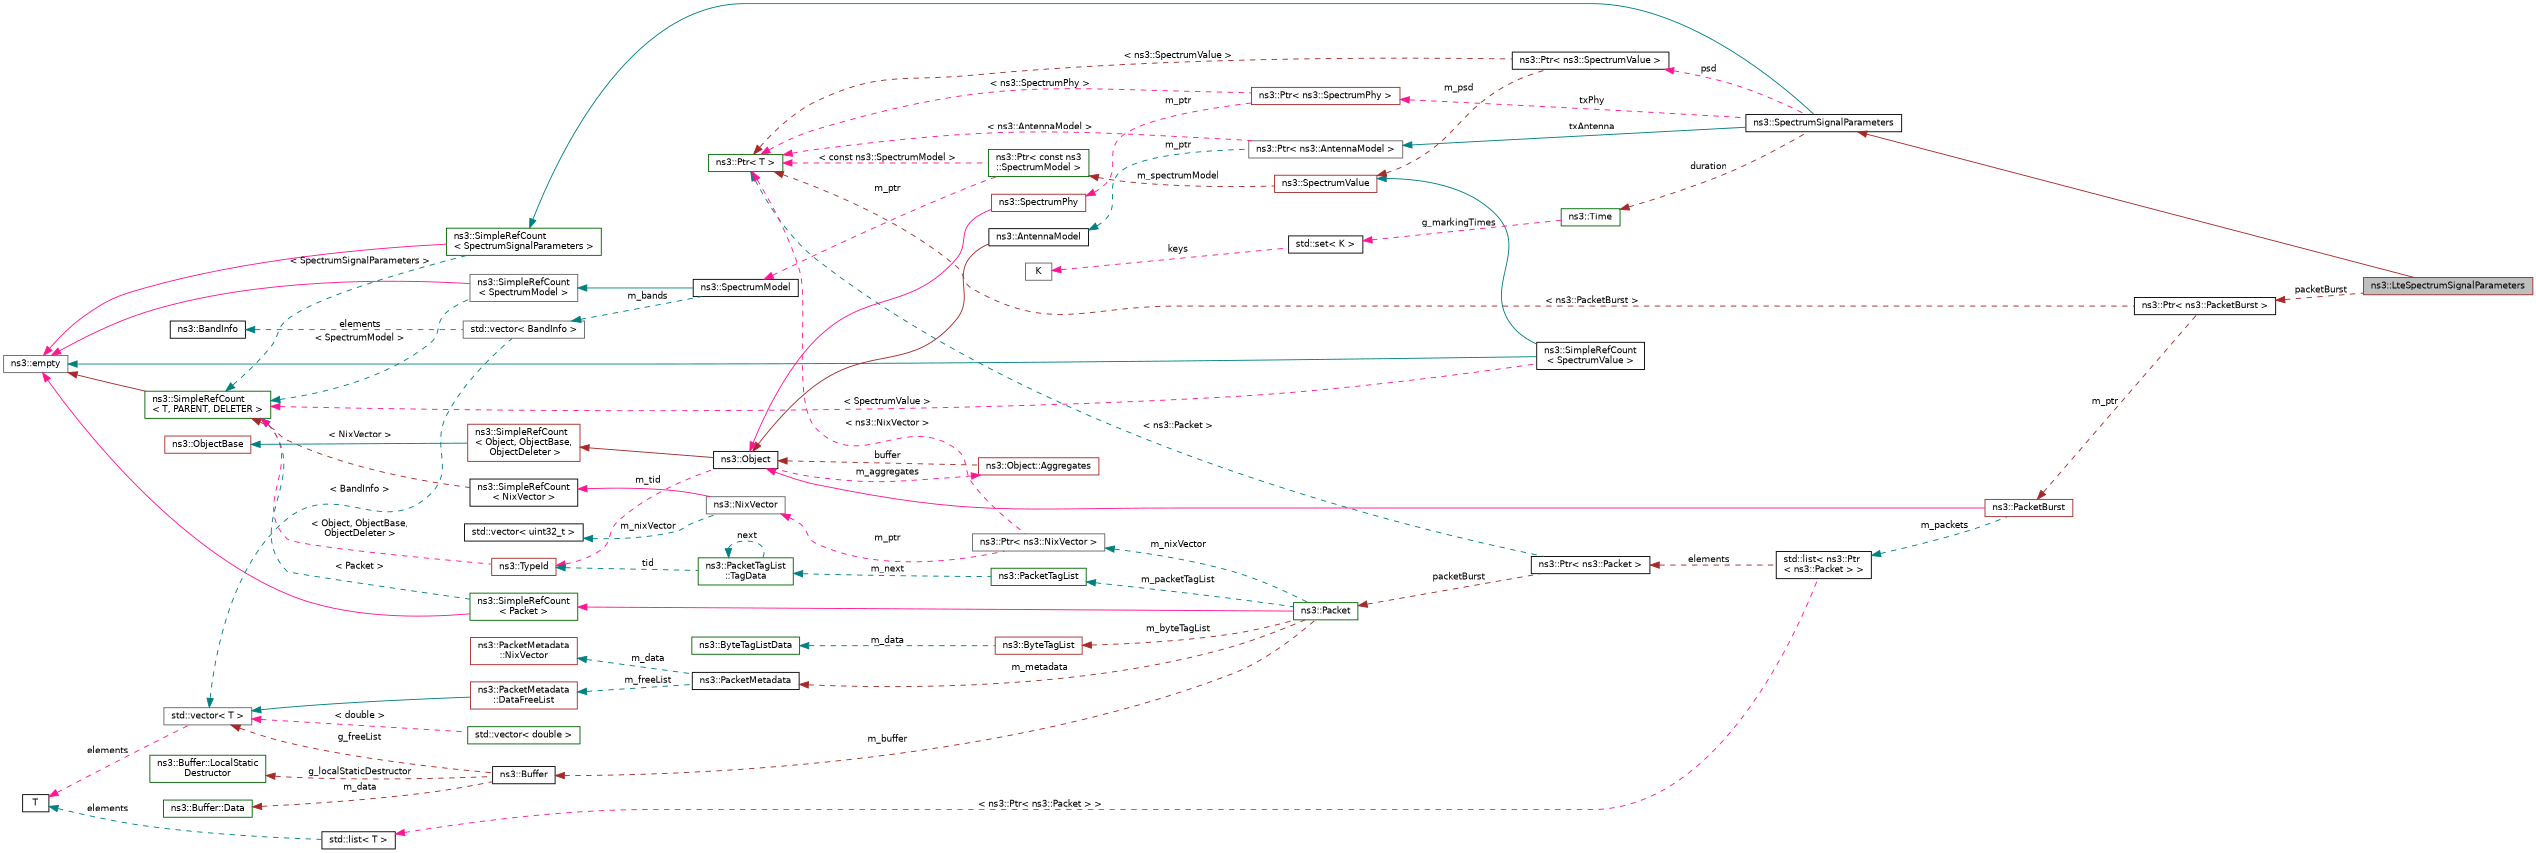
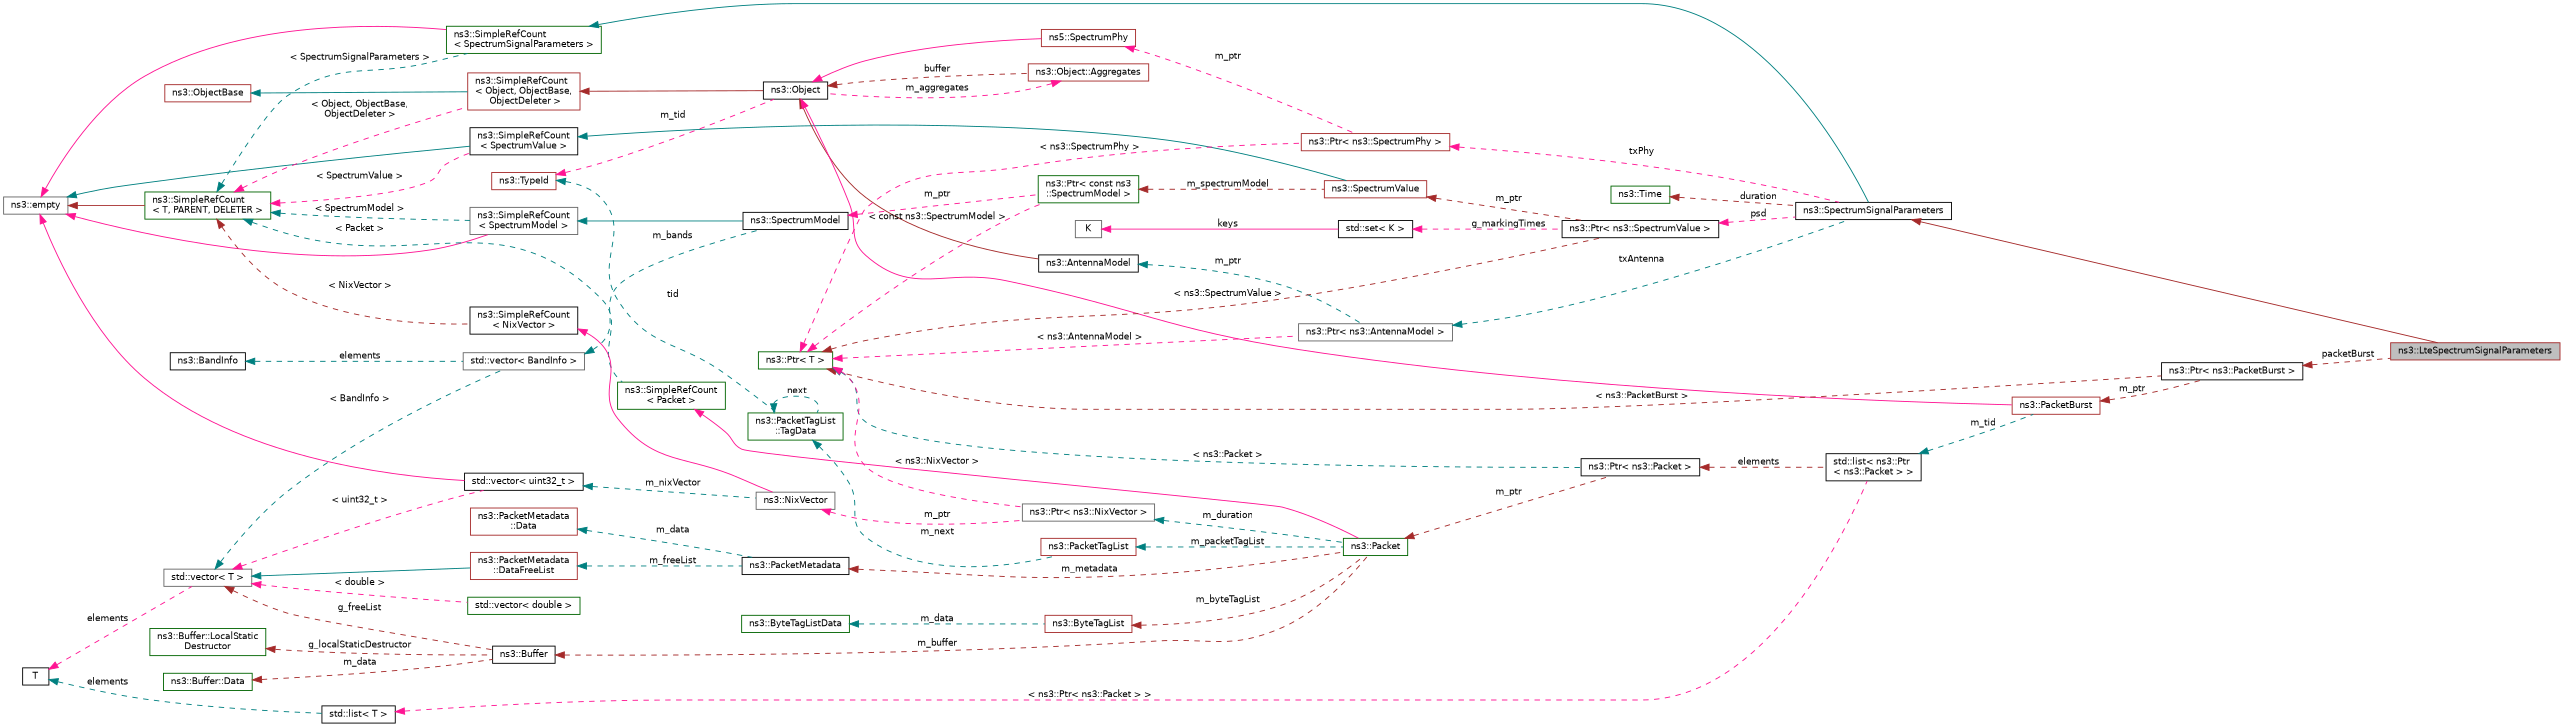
edge "ns3::Ptr< ns3::SpectrumValue >" -> "ns3::SpectrumValue": label " m_psd" -> " m_ptr"
edge "ns3::SpectrumSignalParameters" -> "ns3::Ptr< ns3::AntennaModel >": style solid -> dashed
node "ns3::SpectrumPhy": label "ns3::SpectrumPhy" -> "ns5::SpectrumPhy"
edge "ns3::Time" -> "std::set< K >": now "ns3::Ptr< ns3::SpectrumValue >" -> "std::set< K >"
edge "ns3::SimpleRefCount < SpectrumValue >" -> "ns3::SpectrumValue": reversed
edge "std::set< K >" -> "K": style dashed -> solid
edge "std::vector< uint32_t >" -> "std::vector< T >": added, label "< uint32_t >"
edge "ns3::PacketBurst" -> "std::list< ns3::Ptr < ns3::Packet > >": label " m_packets" -> " m_tid"
edge "ns3::Packet" -> "ns3::Ptr< ns3::NixVector >": label " m_nixVector" -> " m_duration"
edge "ns3::TypeId" -> "ns3::SimpleRefCount < T, PARENT, DELETER >": now "ns3::SimpleRefCount < Object, ObjectBase, ObjectDeleter >" -> "ns3::SimpleRefCount < T, PARENT, DELETER >"
edge "ns3::SimpleRefCount < Packet >" -> "ns3::empty": now "std::vector< uint32_t >" -> "ns3::empty"
node "ns3::PacketTagList": color darkgreen -> brown
edge "ns3::Ptr< ns3::Packet >" -> "ns3::Packet": label " packetBurst" -> " m_ptr"
node "ns3::PacketMetadata ::NixVector": label "ns3::PacketMetadata ::NixVector" -> "ns3::PacketMetadata ::Data"
